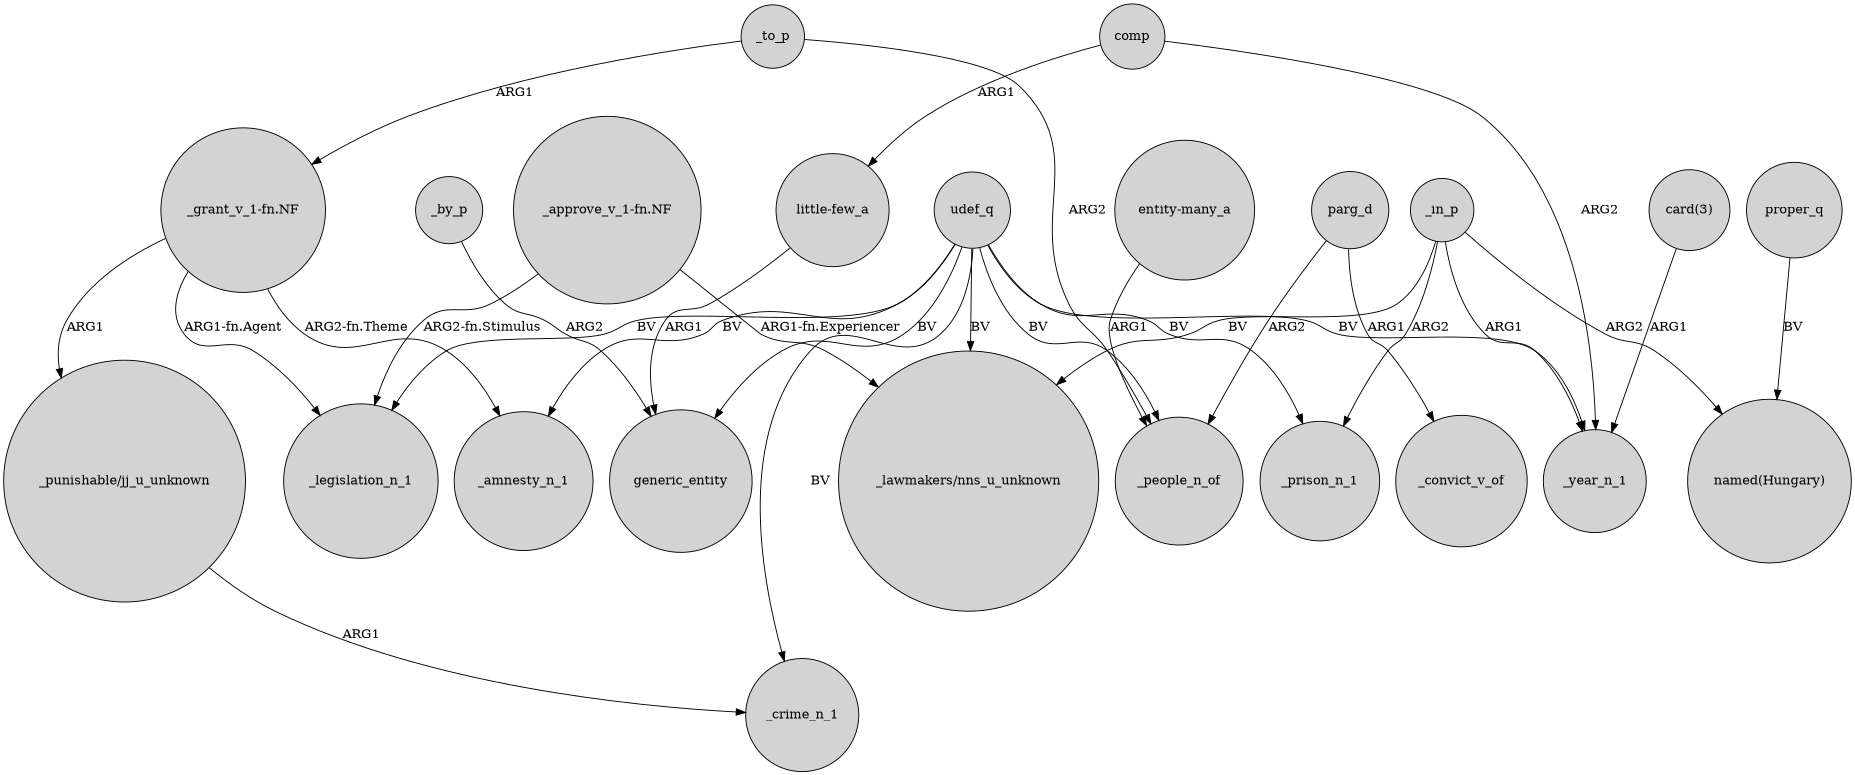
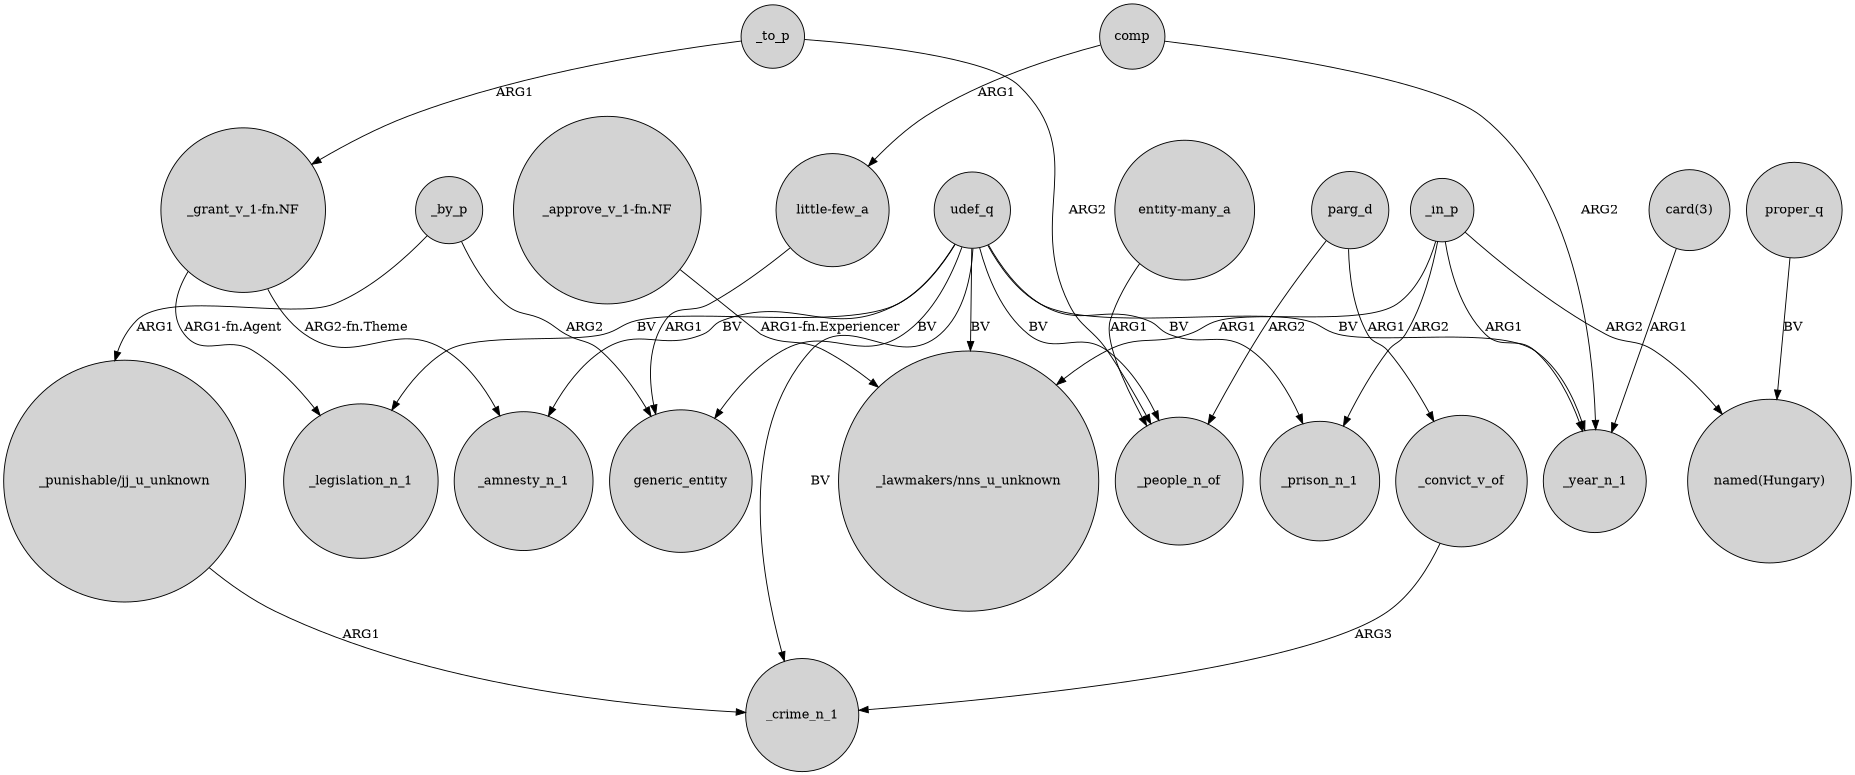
edge "_grant_v_1-fn.NF" -> "_punishable/jj_u_unknown": now "_by_p" -> "_punishable/jj_u_unknown"
edge "_approve_v_1-fn.NF" -> "_legislation_n_1": removed, label "ARG2-fn.Stimulus"
edge "_in_p" -> "_lawmakers/nns_u_unknown": label "BV" -> "ARG1"
edge "_convict_v_of" -> "_crime_n_1": added, label "ARG3"
